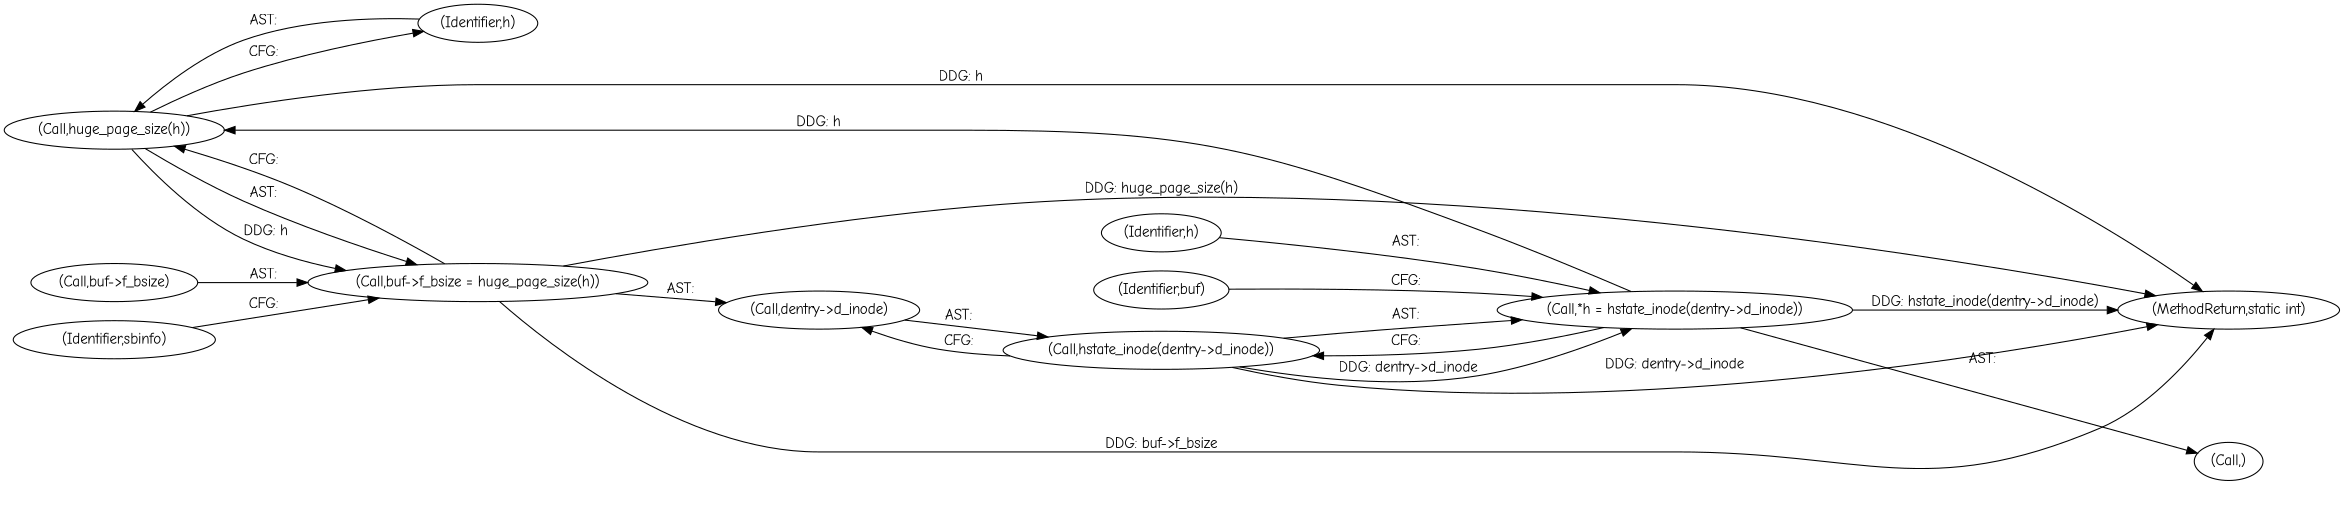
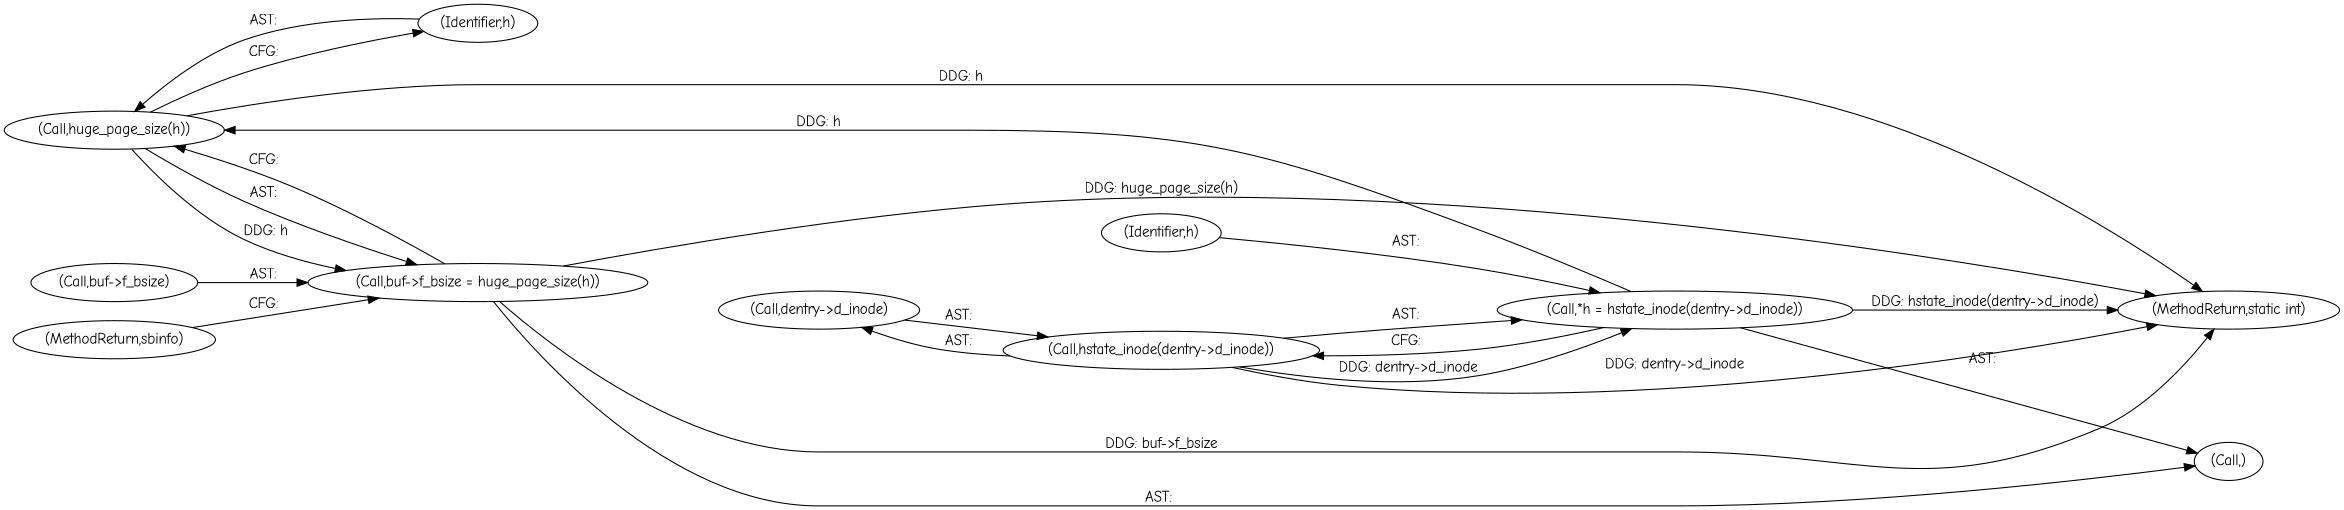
node "(Identifier,buf)": removed
edge "(Call,buf->f_bsize = huge_page_size(h))" -> "(Call,dentry->d_inode)": now "(Call,buf->f_bsize = huge_page_size(h))" -> "(Call,)"
node "(Identifier,sbinfo)": label "(Identifier,sbinfo)" -> "(MethodReturn,sbinfo)"
edge "(Call,hstate_inode(dentry->d_inode))" -> "(Call,dentry->d_inode)": label "CFG: " -> "AST: "
